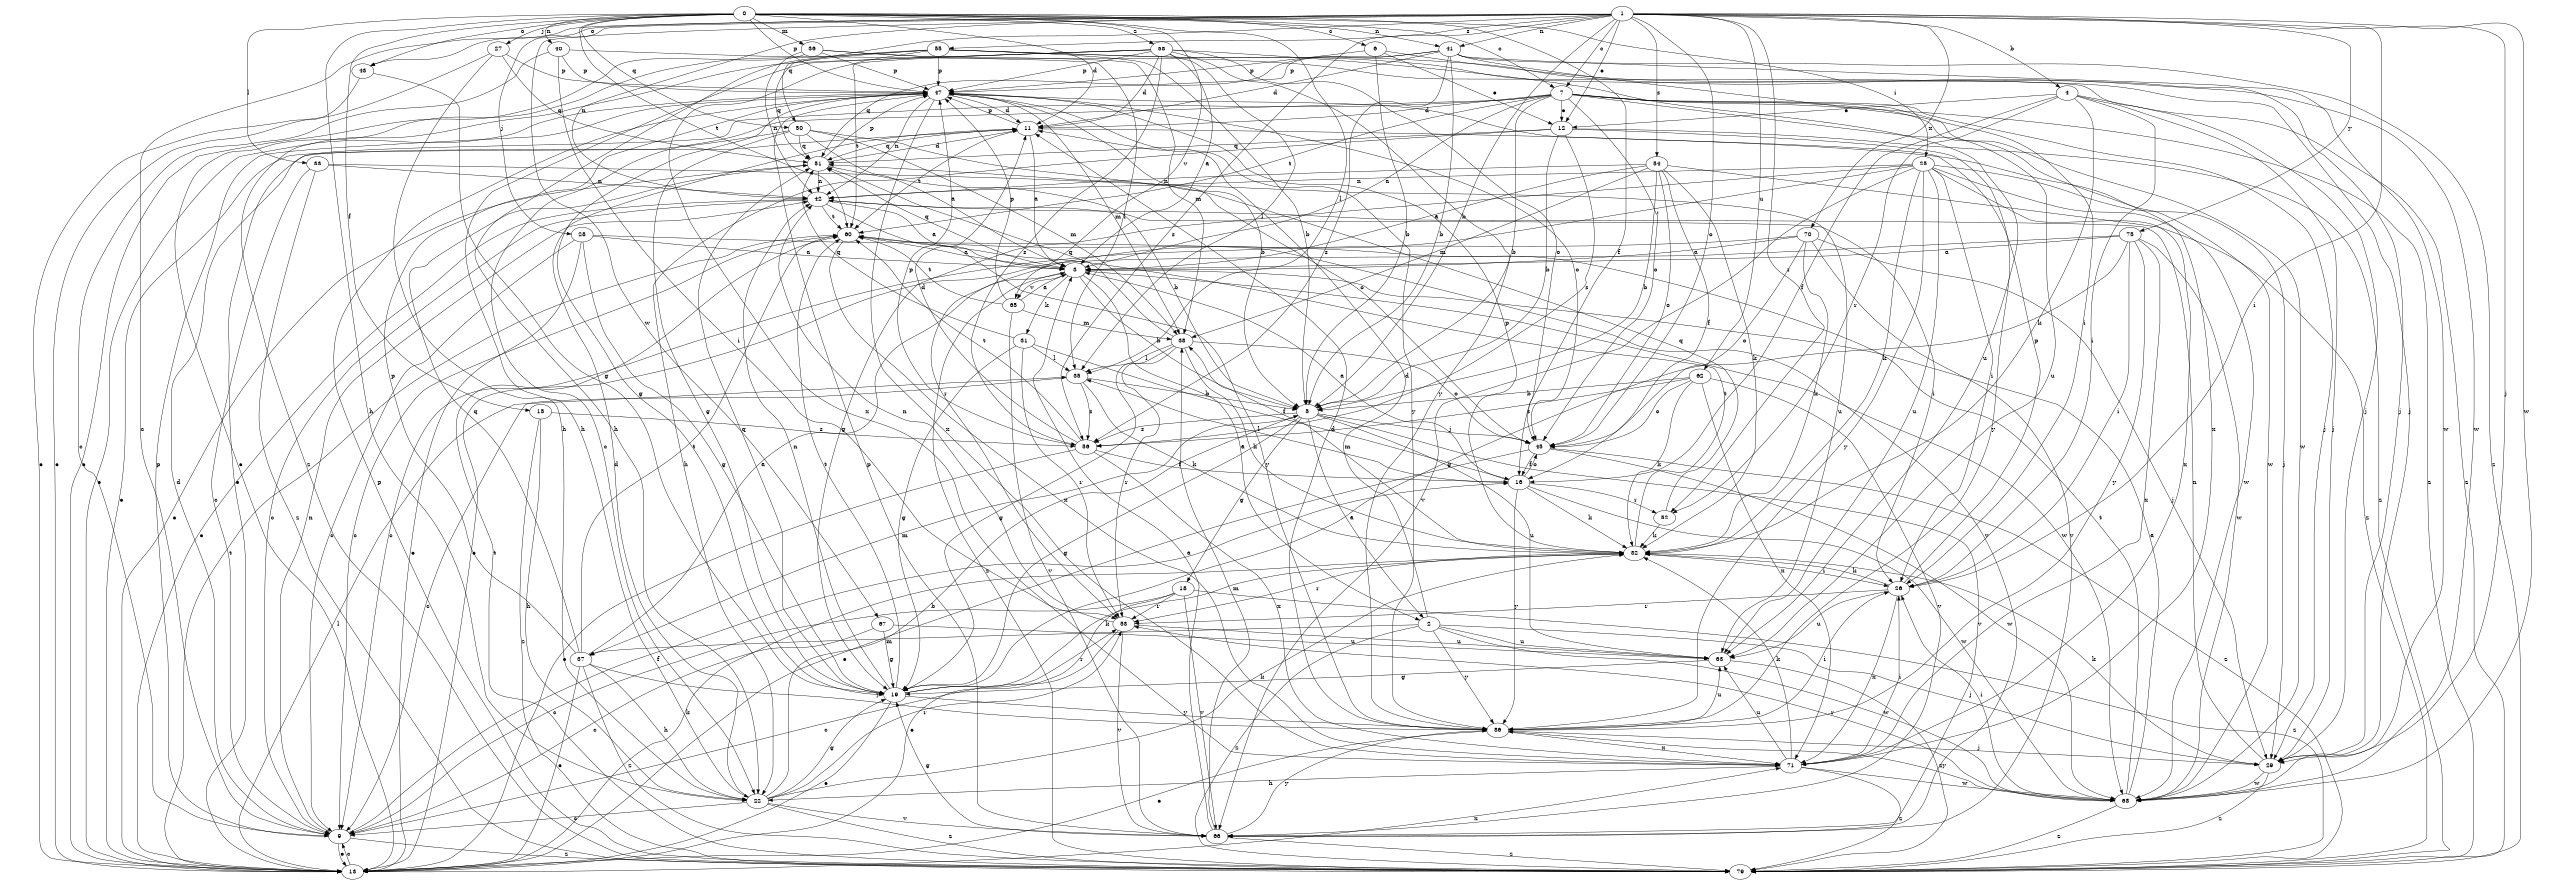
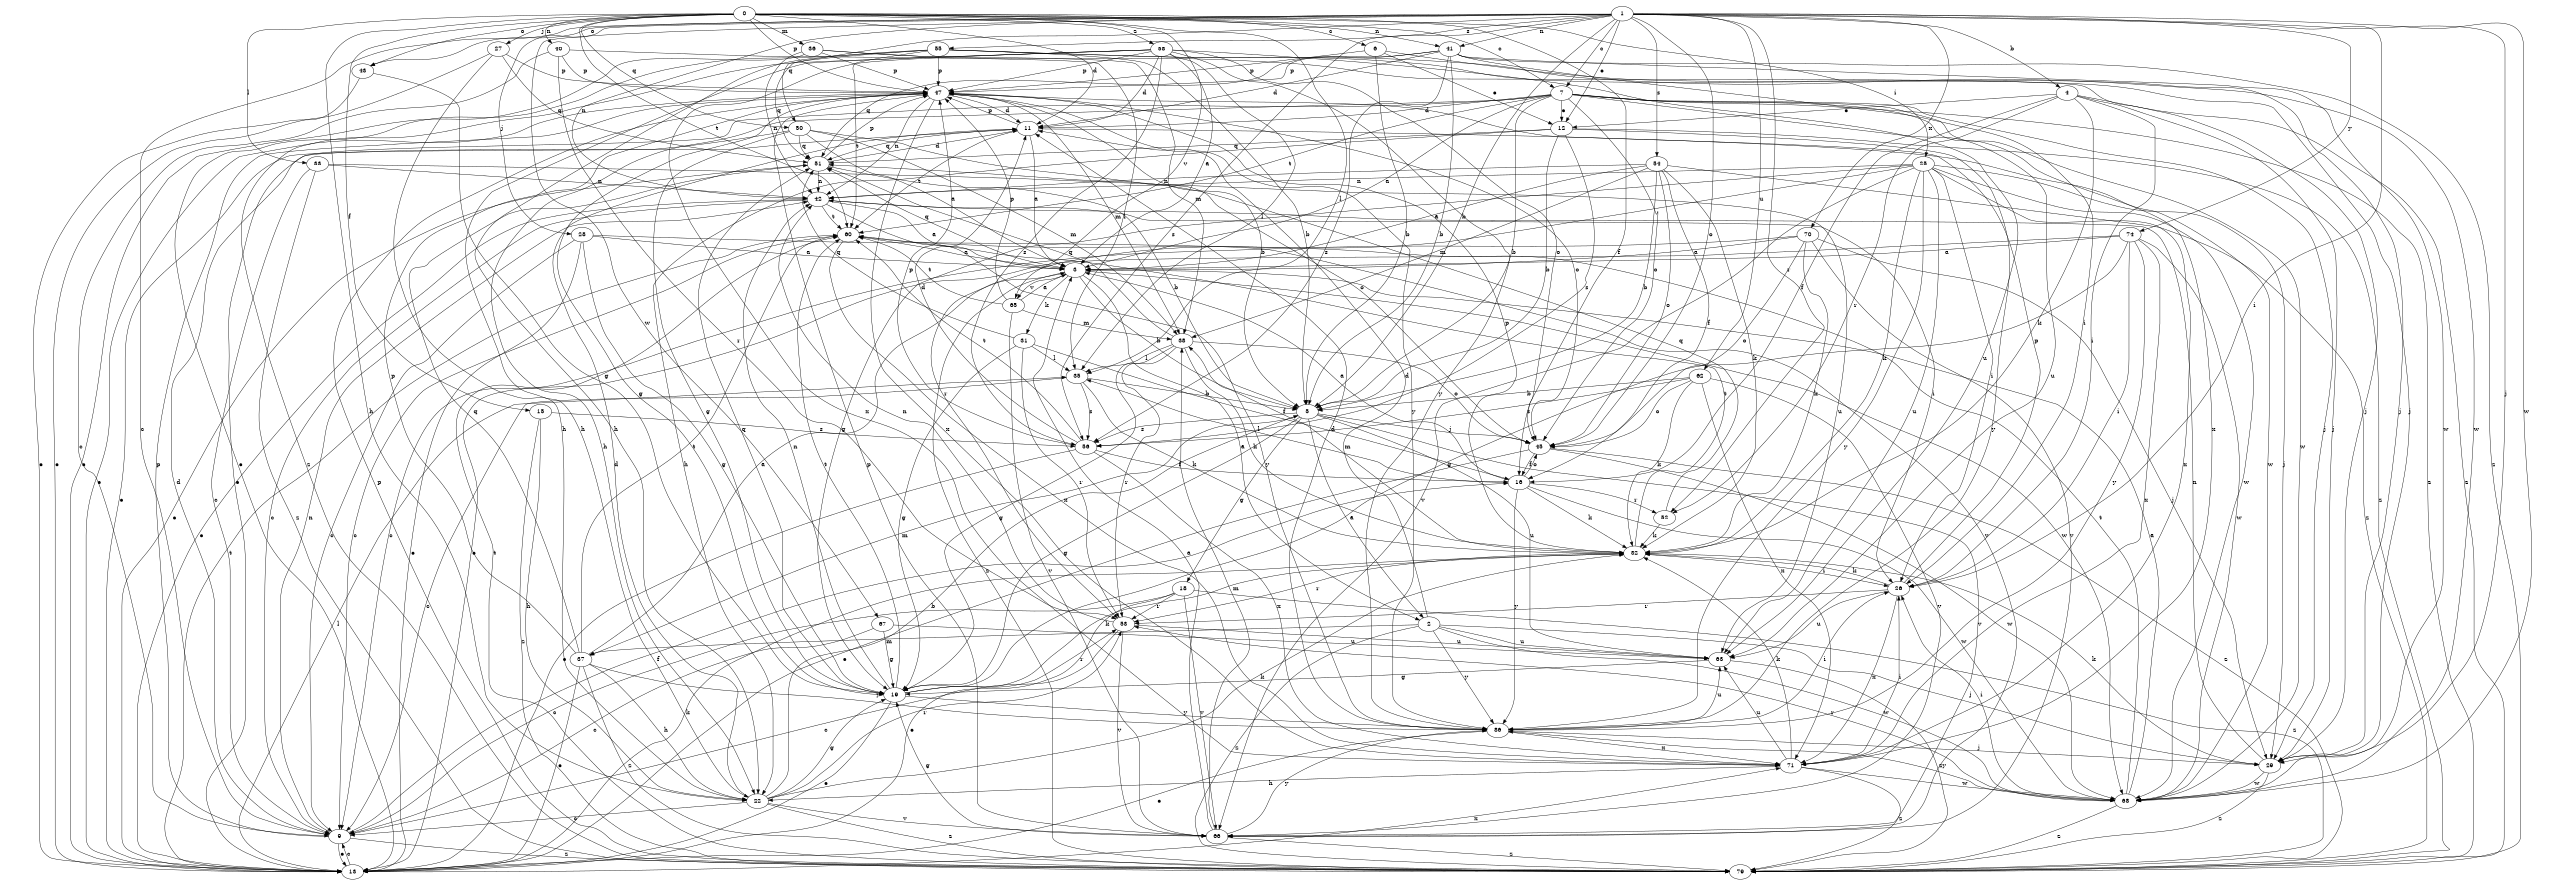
node "75": label "75" -> "74"
edge "40" -> "53": label "i" -> "r"
edge "7" -> "22": label "c" -> "h"
